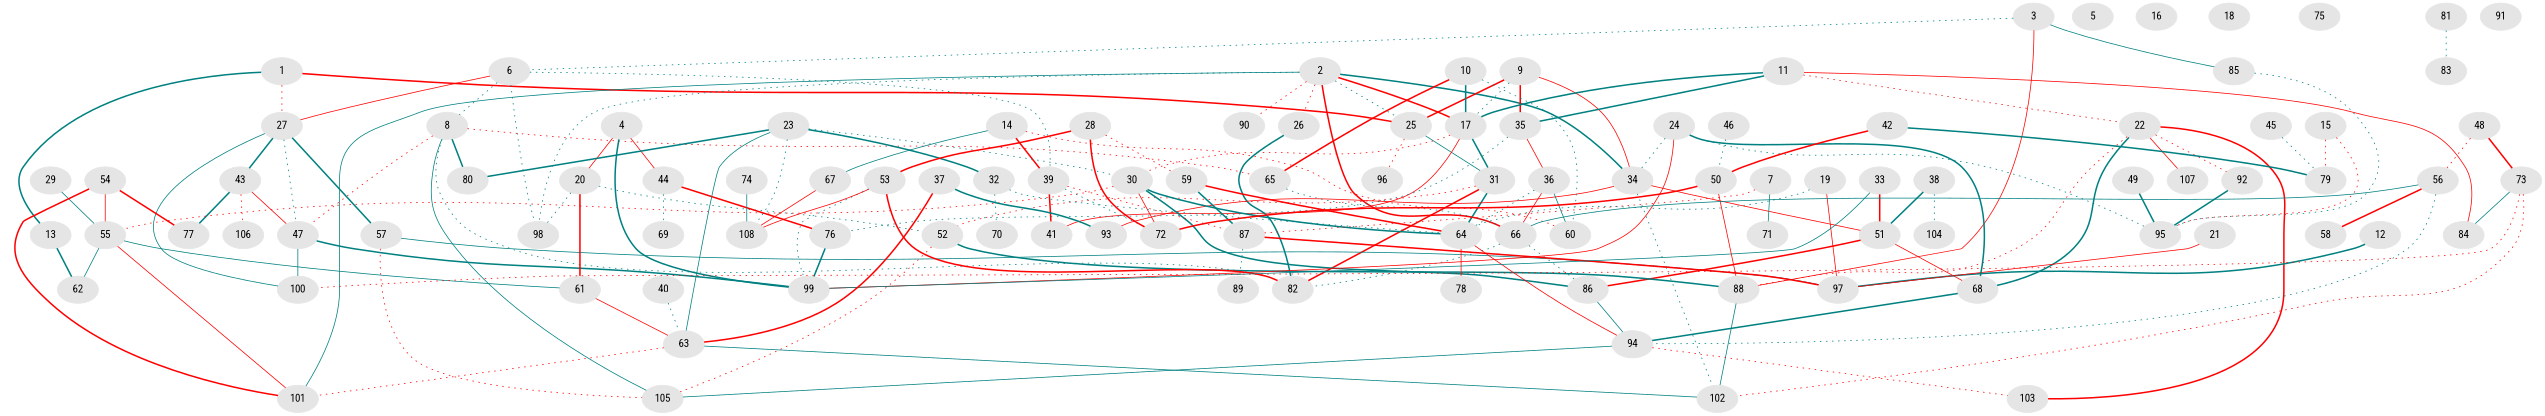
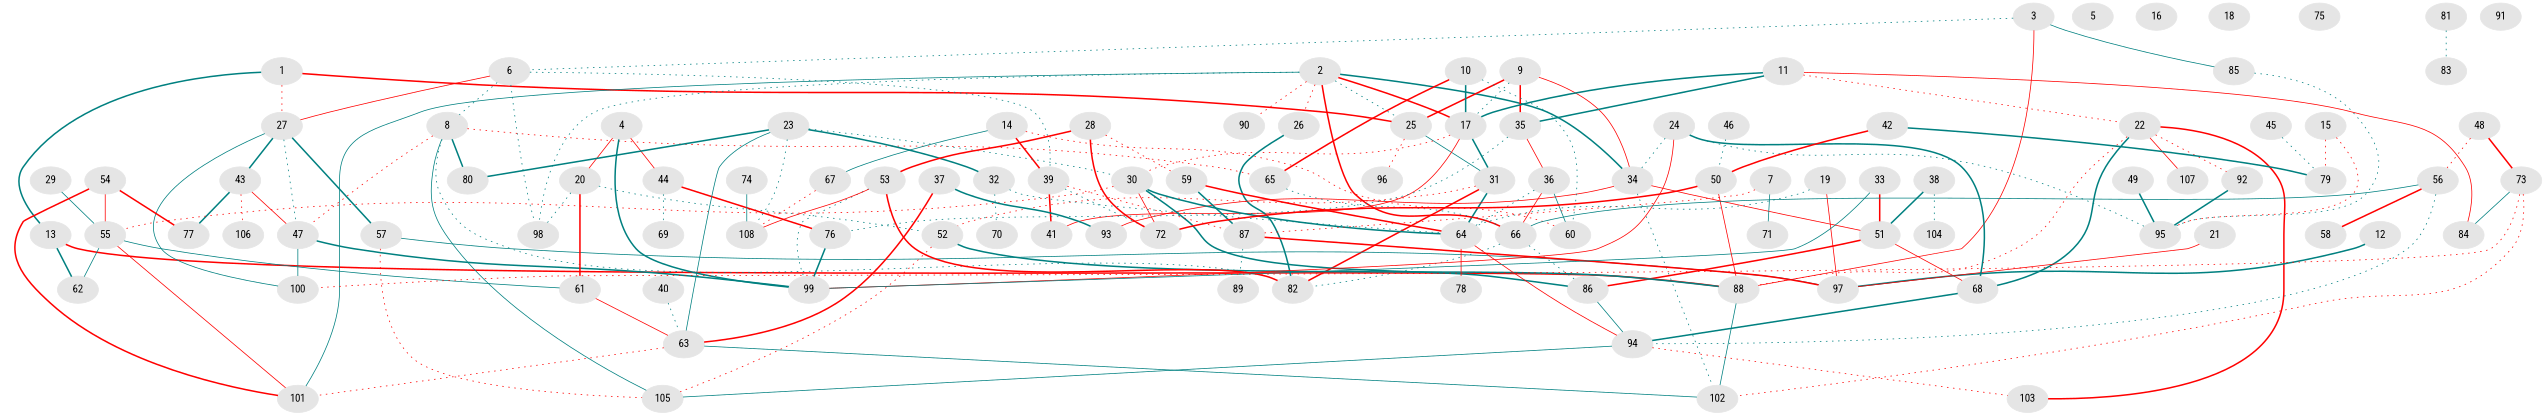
edge "67" -- "108": style solid -> dotted
edge "13" -- "88": added
